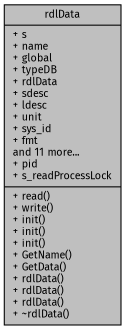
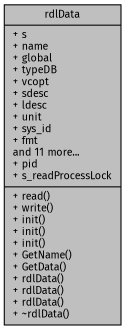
node "rdlData": text "+ rdlData" -> "+ vcopt"
